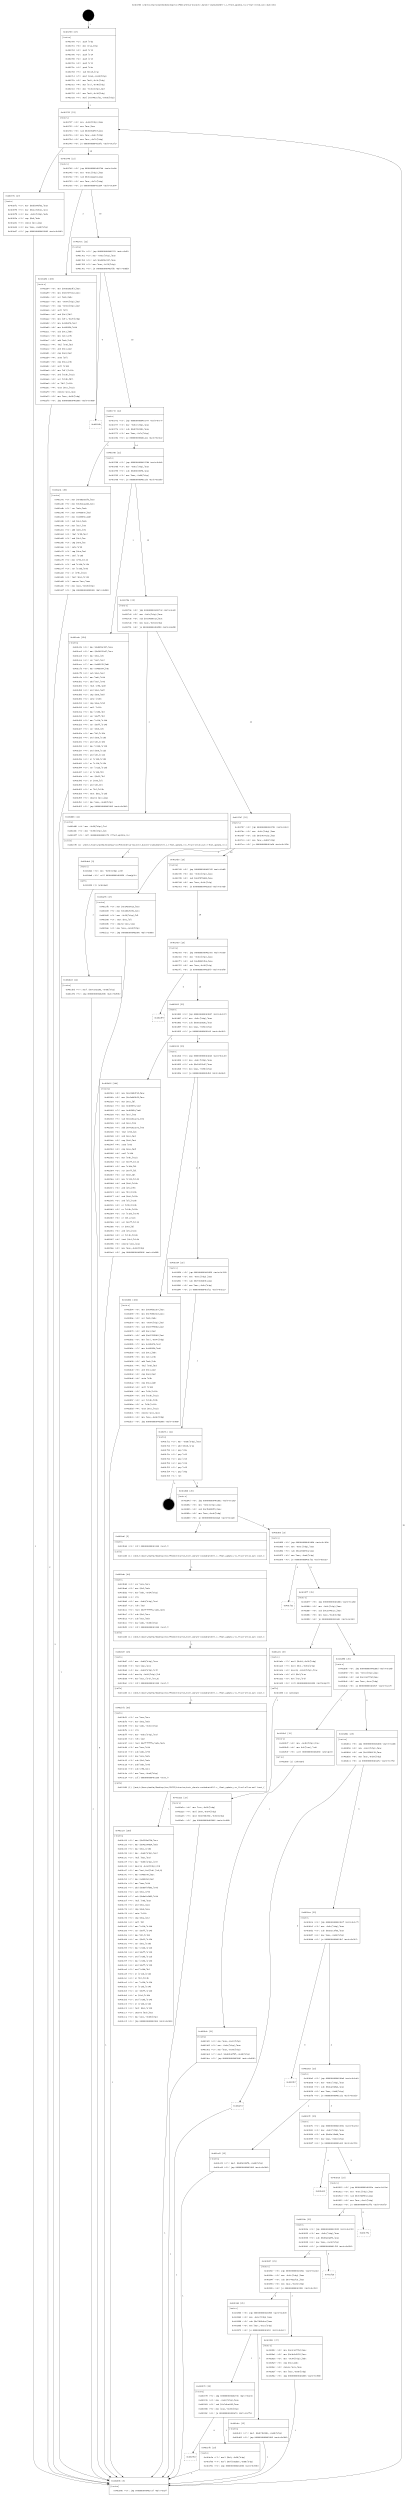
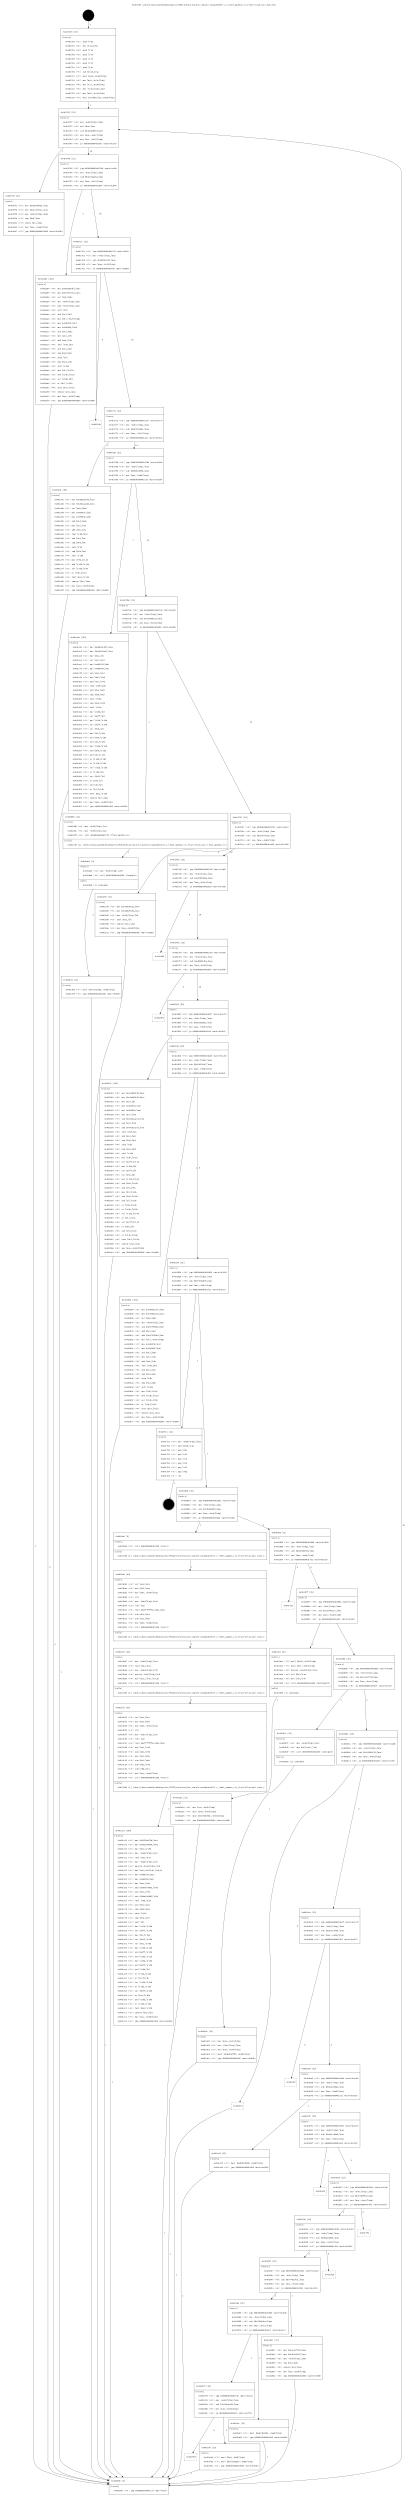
node "0x401e5d": added
edge "0x401f11 [21]" -> "0x40184d [25]": now "0x401834 [25]" -> "0x40184d [25]"
